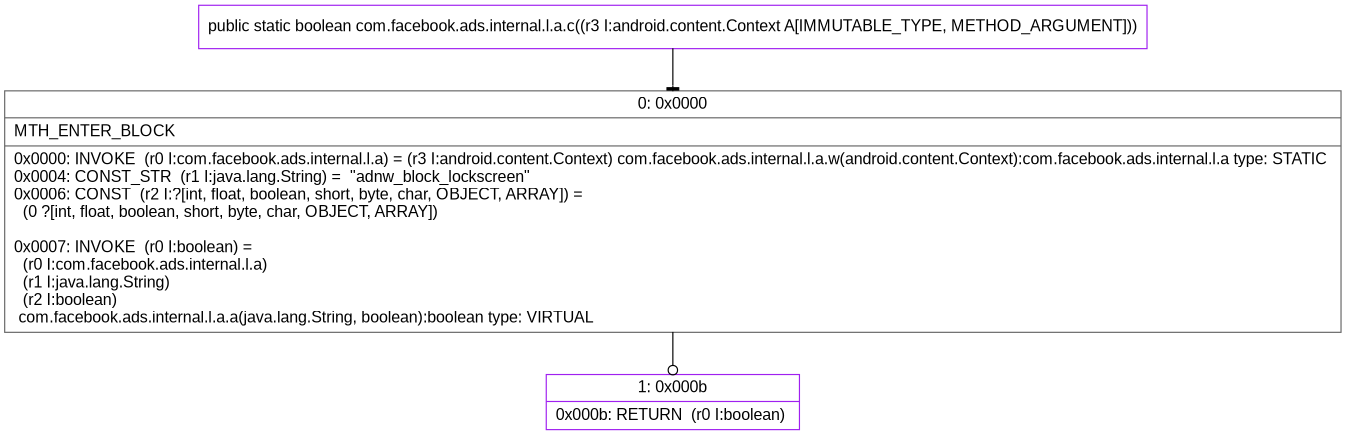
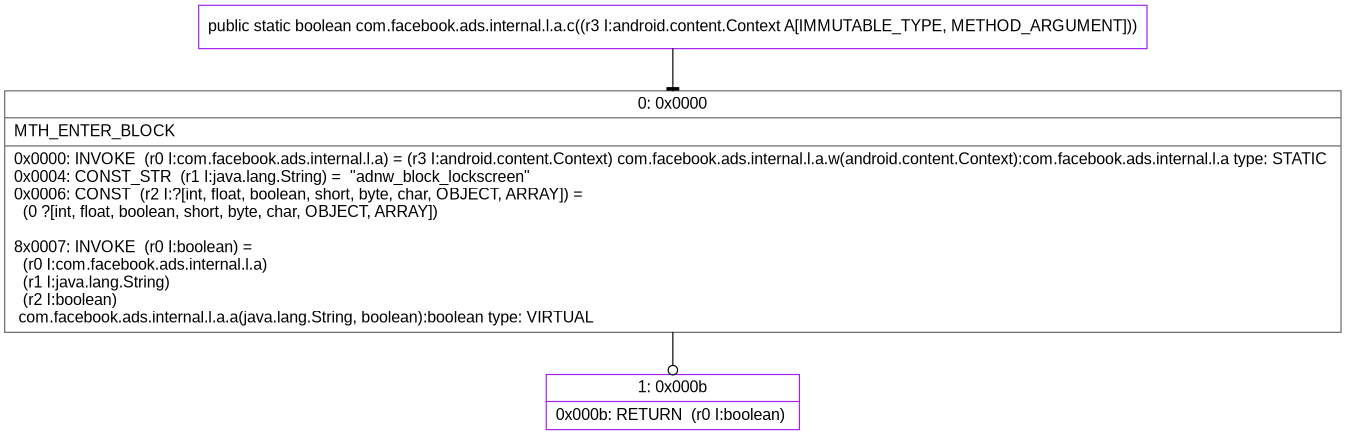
node "0: 0x0000": text "0x0007: INVOKE  (r0 I:boolean) =" -> "8x0007: INVOKE  (r0 I:boolean) ="
